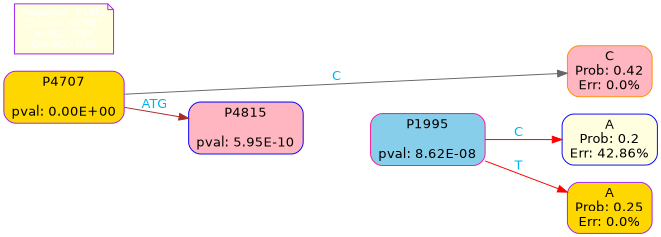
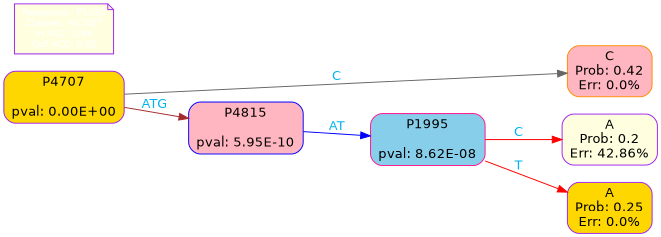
edge "P4815 pval: 5.95E-10" -> "P1995 pval: 8.62E-08": added, label "AT"
node "A Prob: 0.2 Err: 42.86%": color blue -> purple
